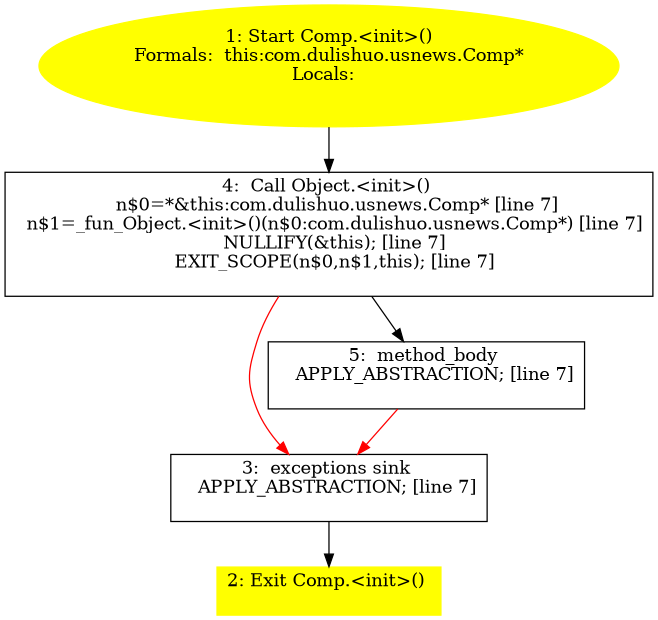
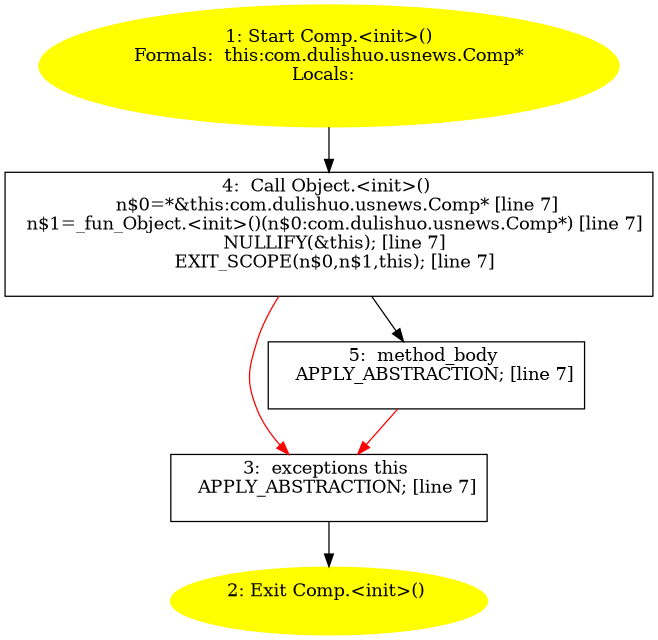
node "3:  exceptions sink APPLY_ABSTRACTION; [line 7]": label "3:  exceptions sink APPLY_ABSTRACTION; [line 7]" -> "3:  exceptions this APPLY_ABSTRACTION; [line 7]"
node "2: Exit Comp.<init>()": shape box -> ellipse
